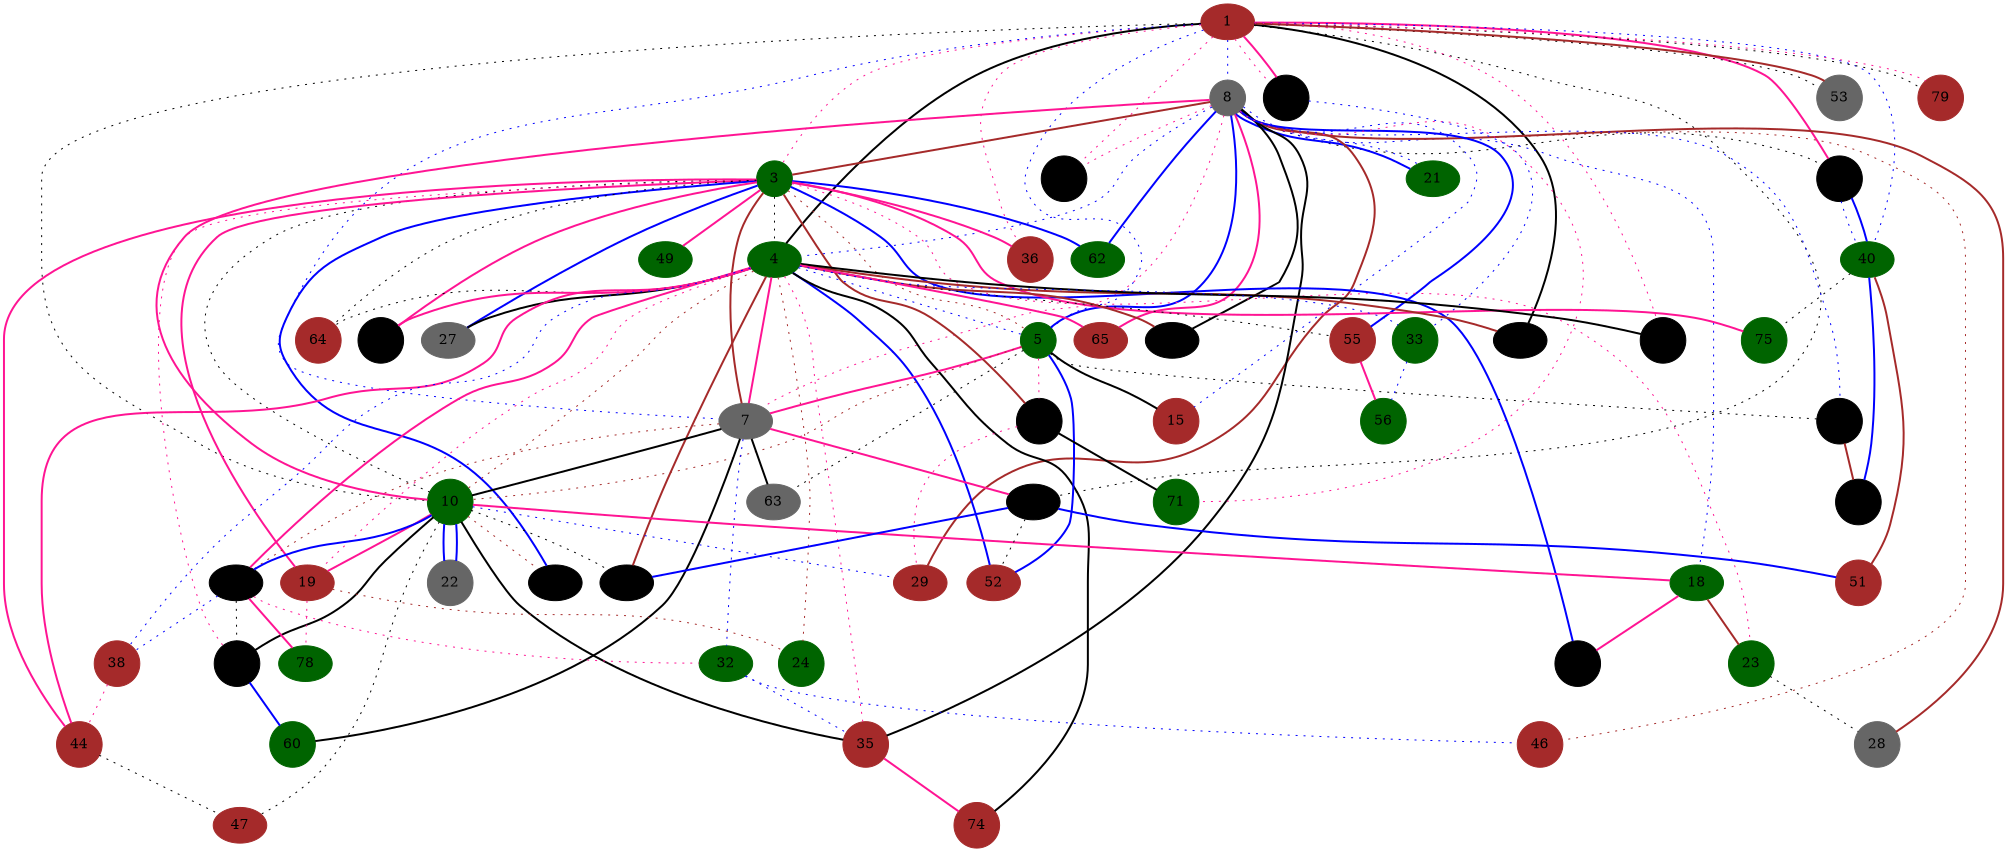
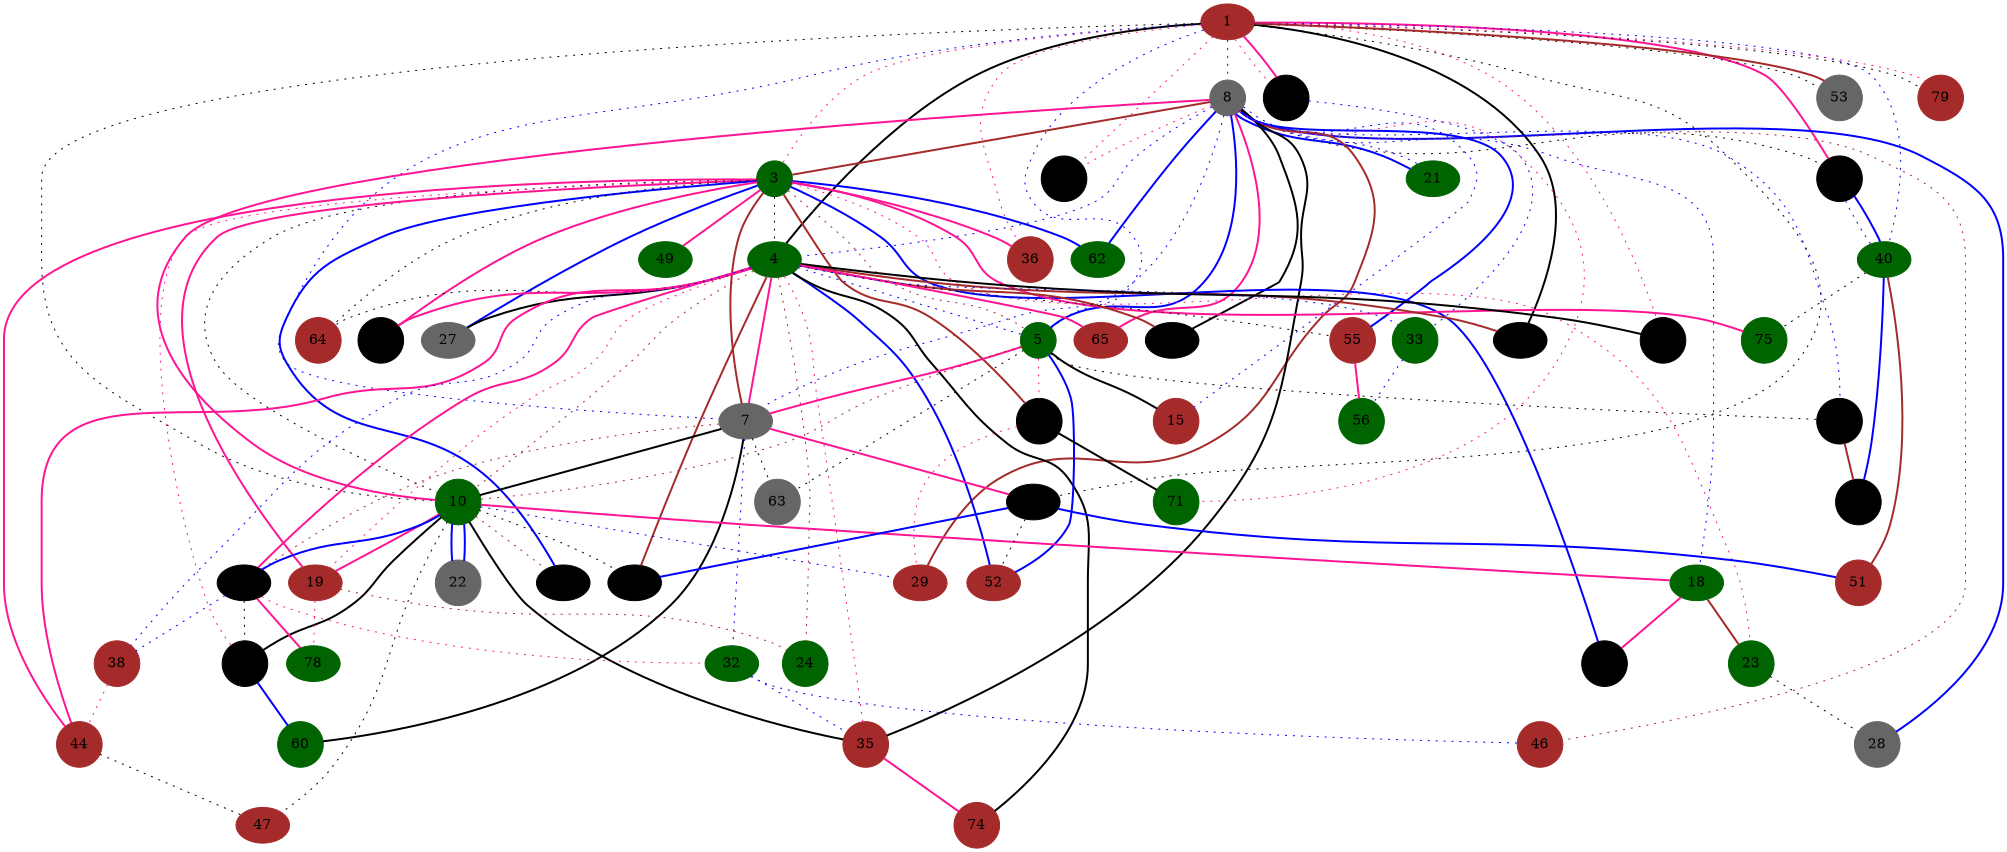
edge "8" -- "28": color brown -> blue
edge "8" -- "7": color deeppink -> blue
edge "7" -- "63": style bold -> dotted
node "63": shape ellipse -> circle
